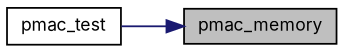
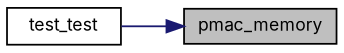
node "pmac_test": label "pmac_test" -> "test_test"
